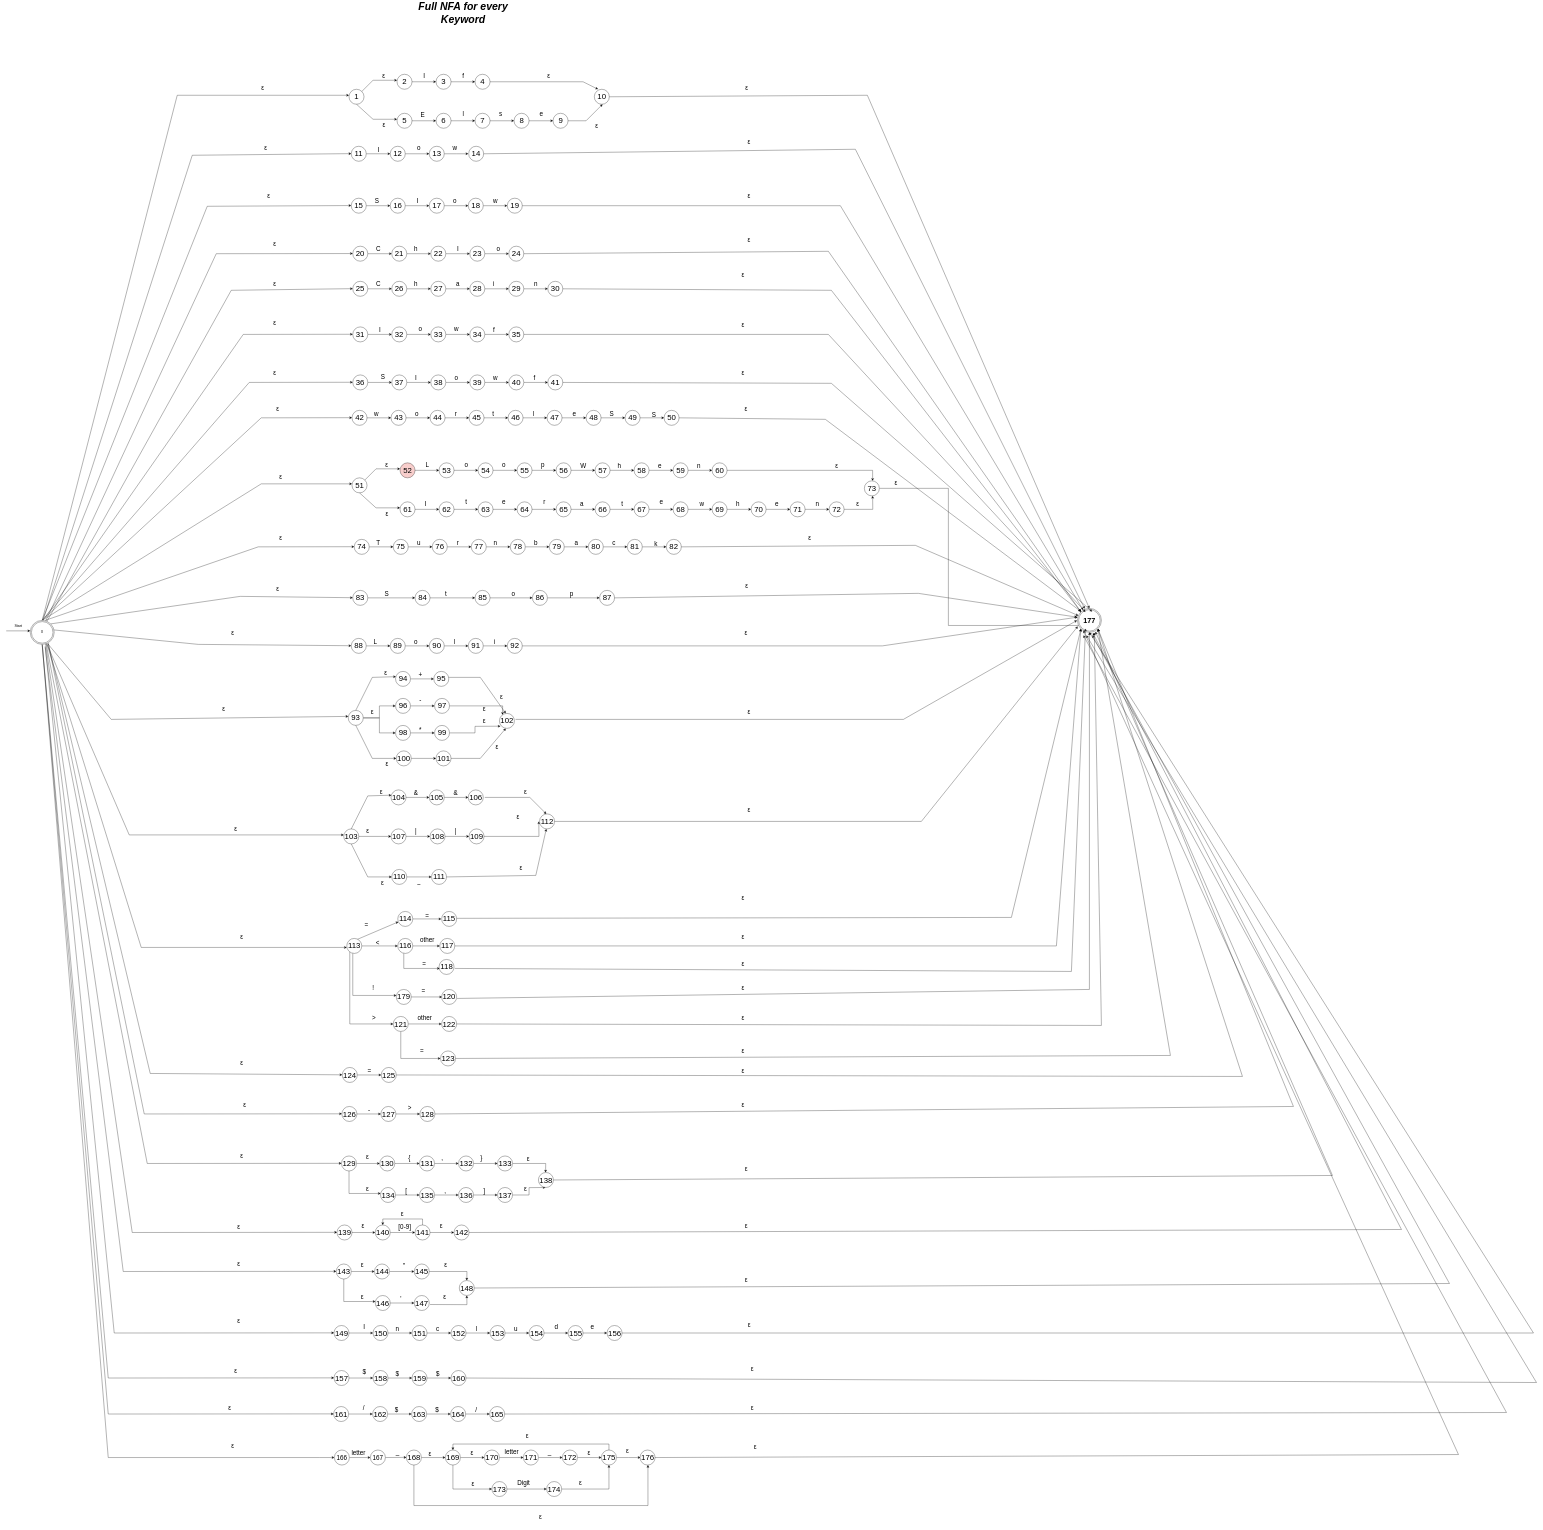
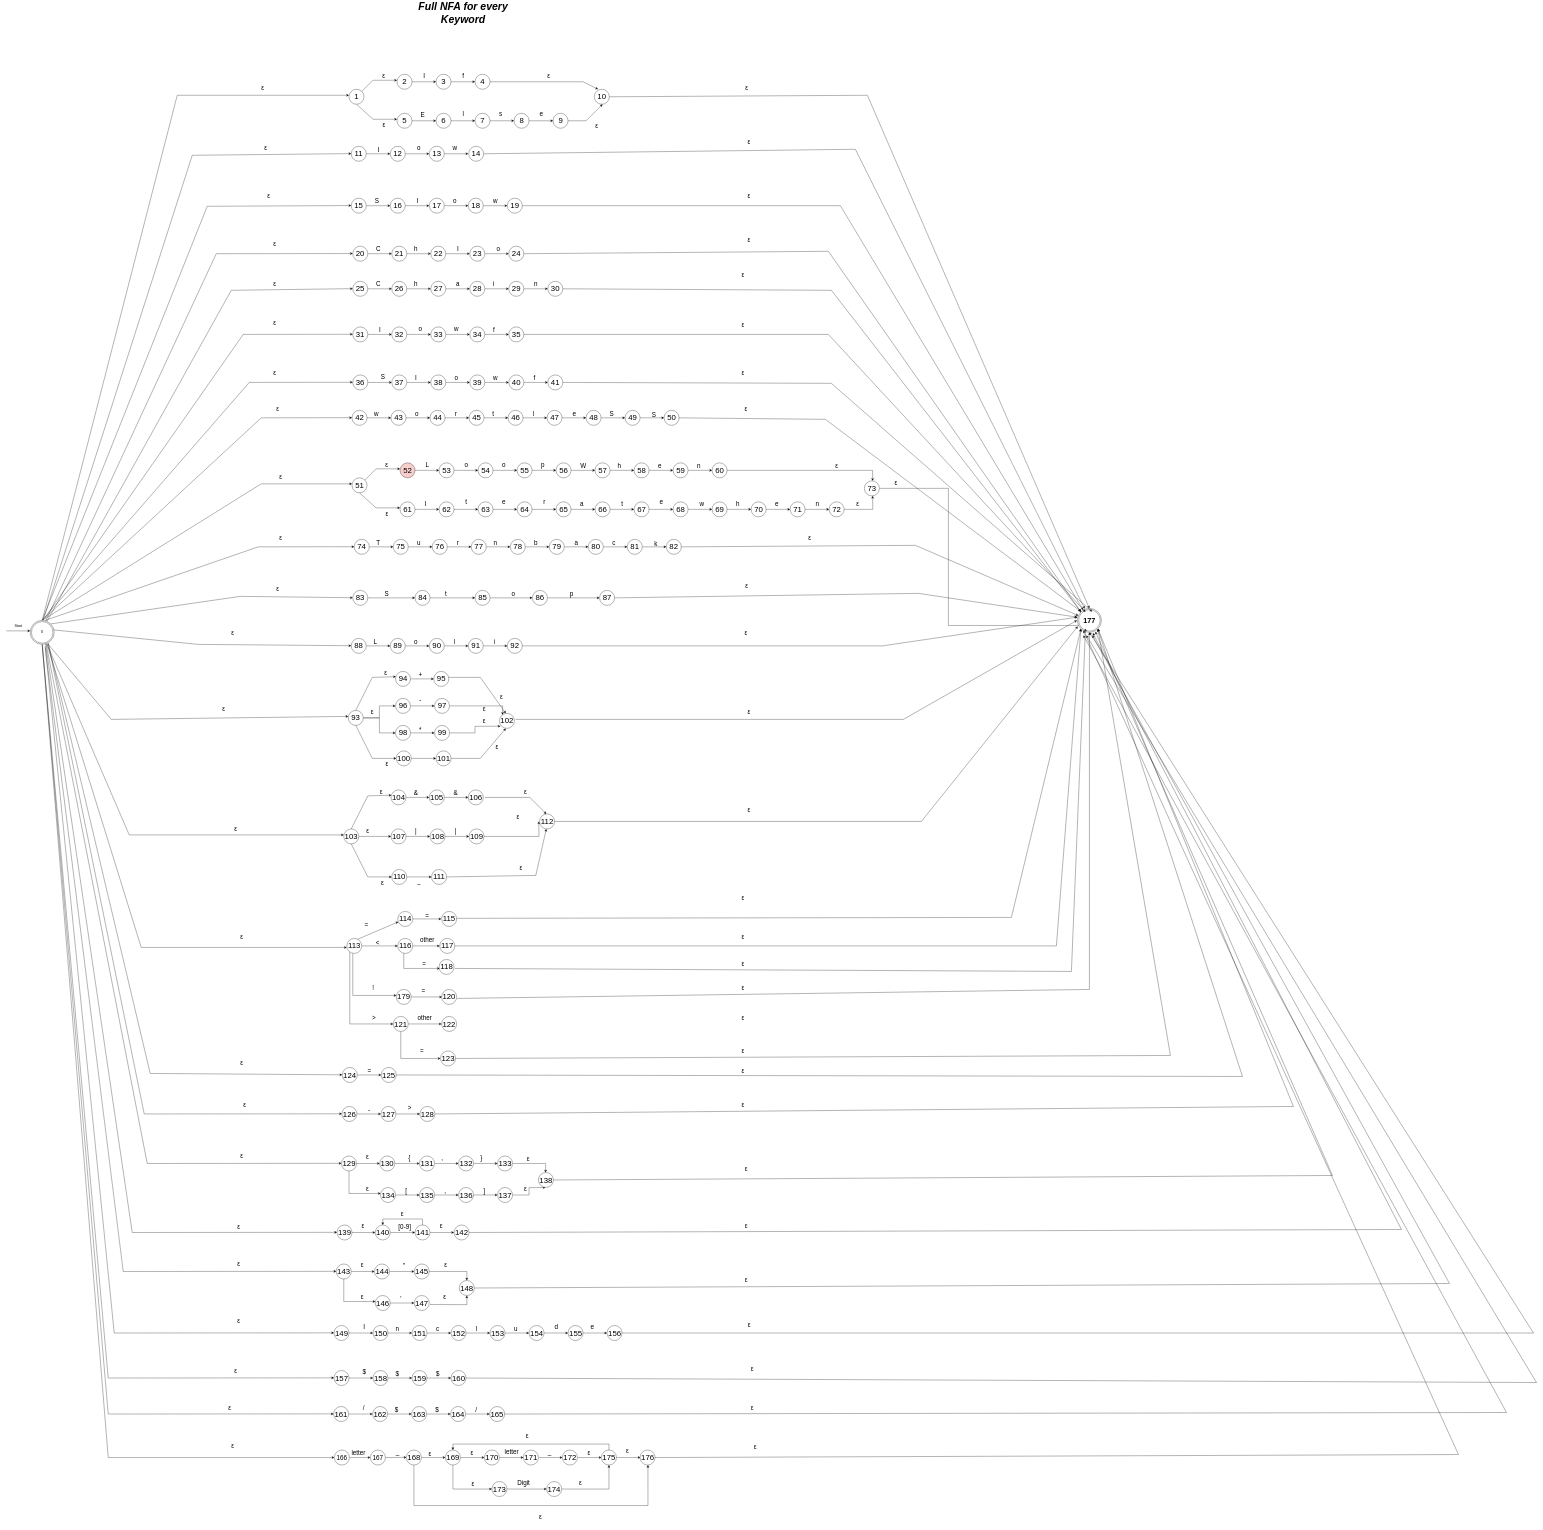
edge "122" -> "177": removed
